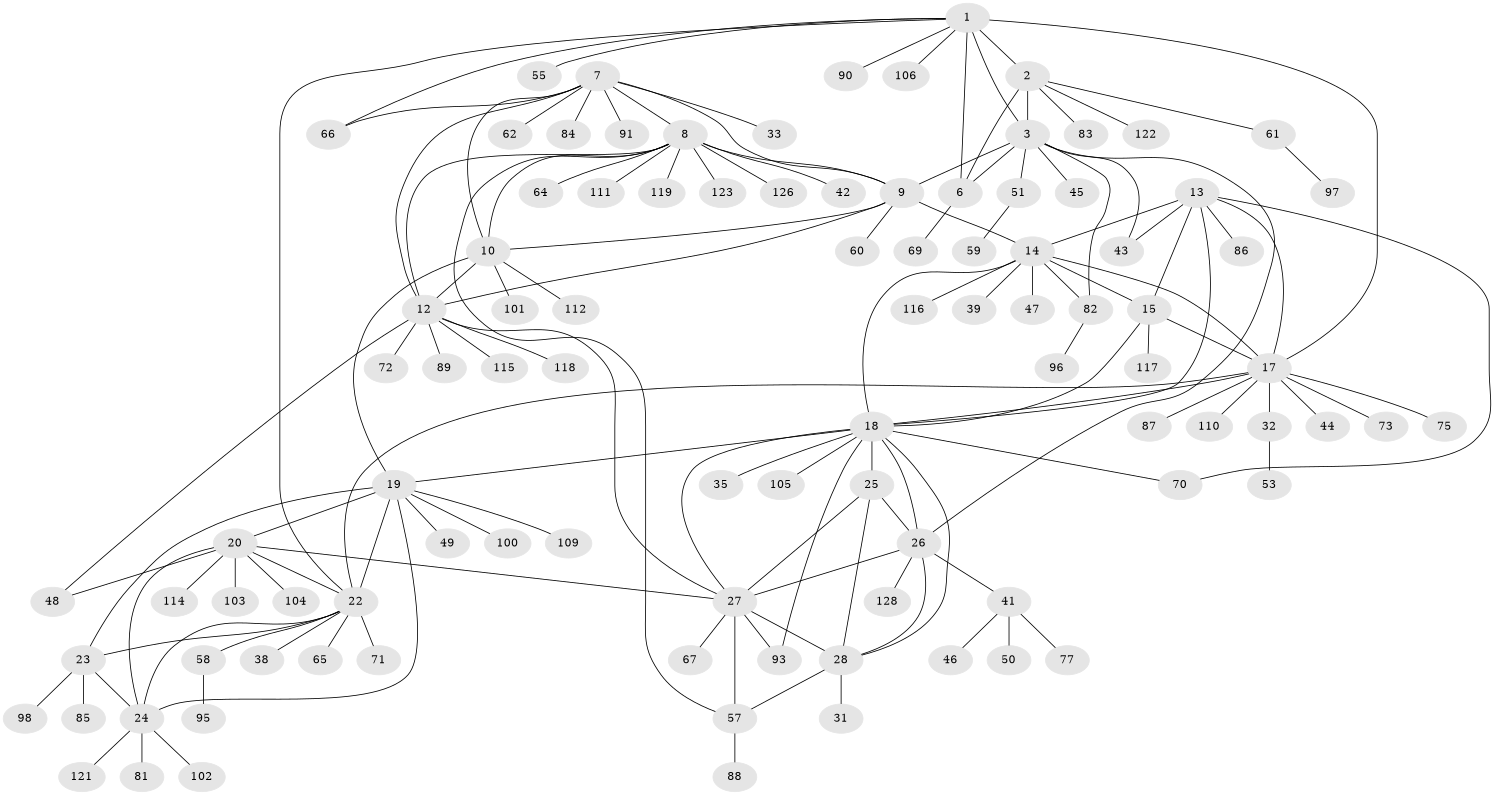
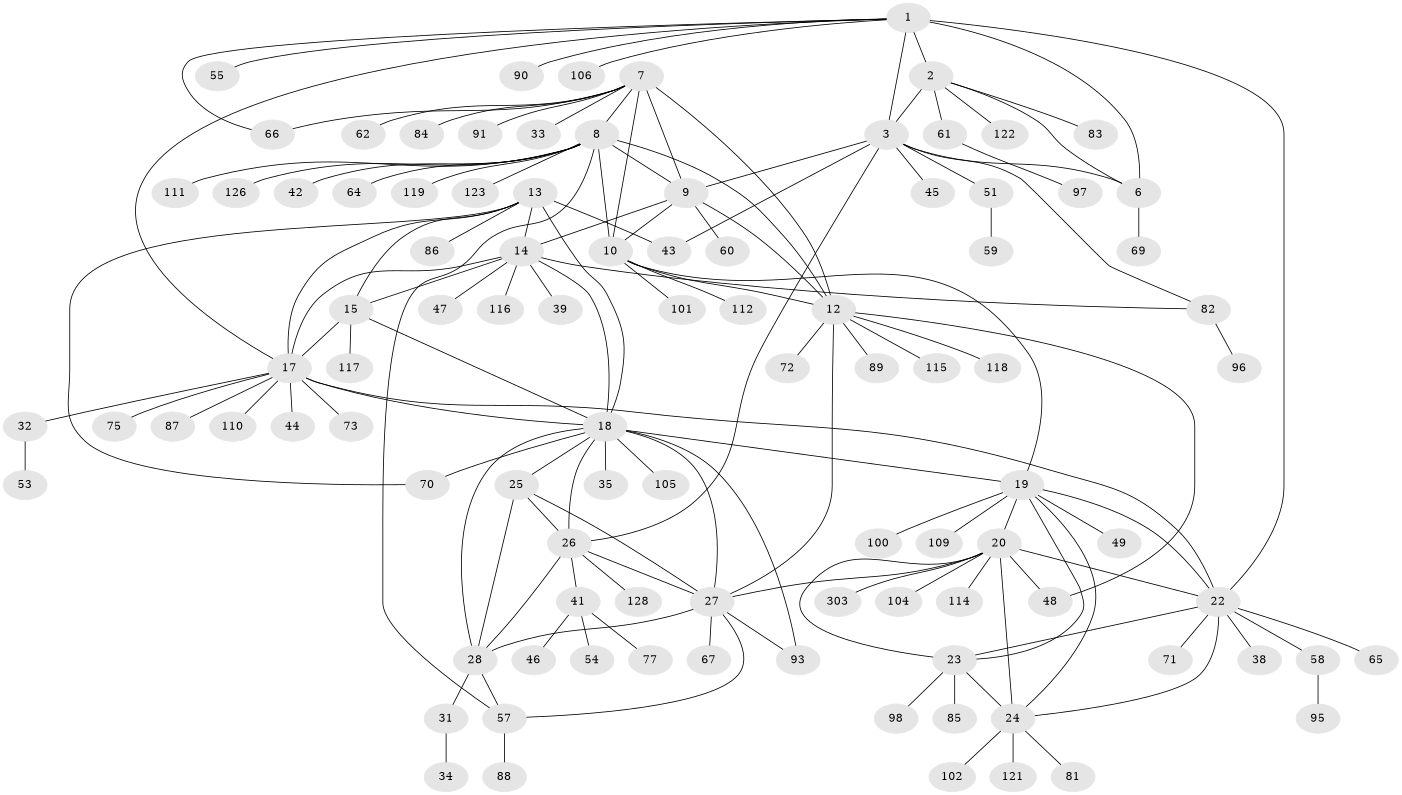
edge "20" -- "23": added
node "103": label "103" -> "303"
node "50": label "50" -> "54"
node "34": added
